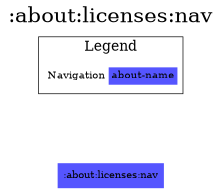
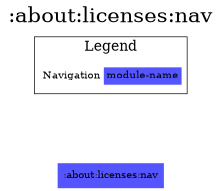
node "Navigation": text "about-name" -> "module-name"
